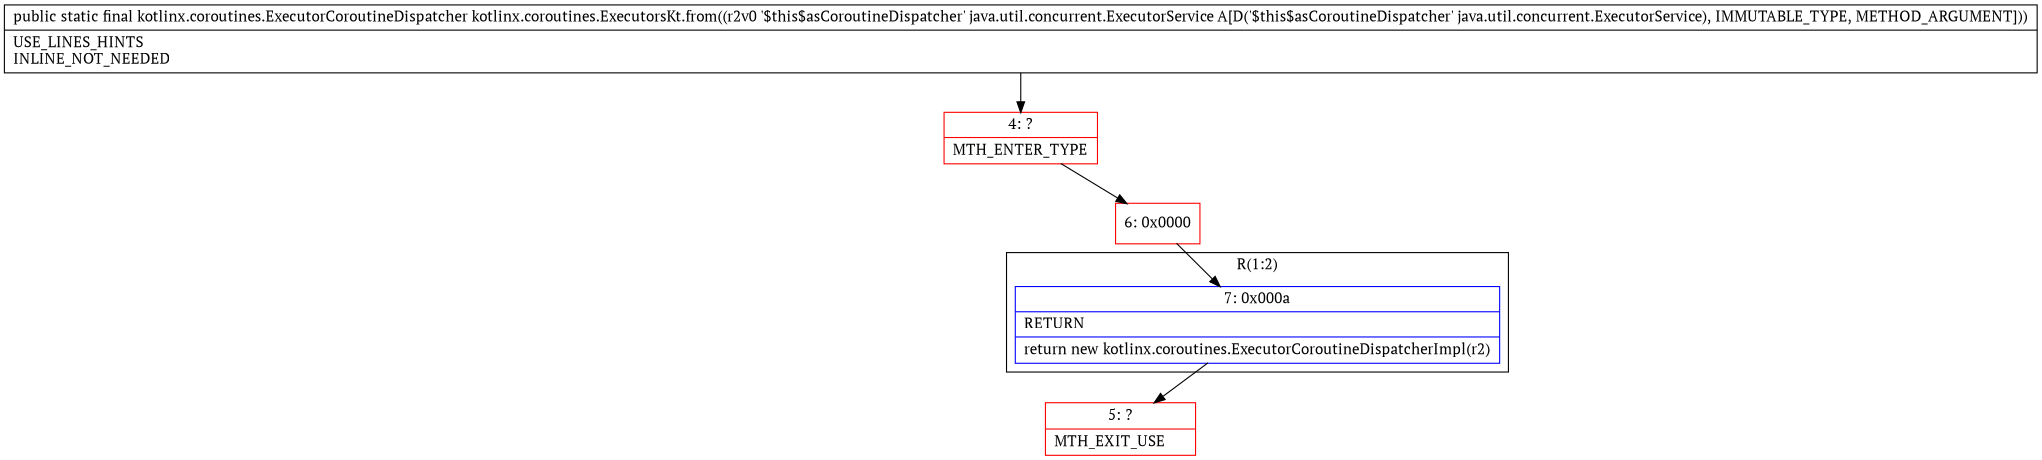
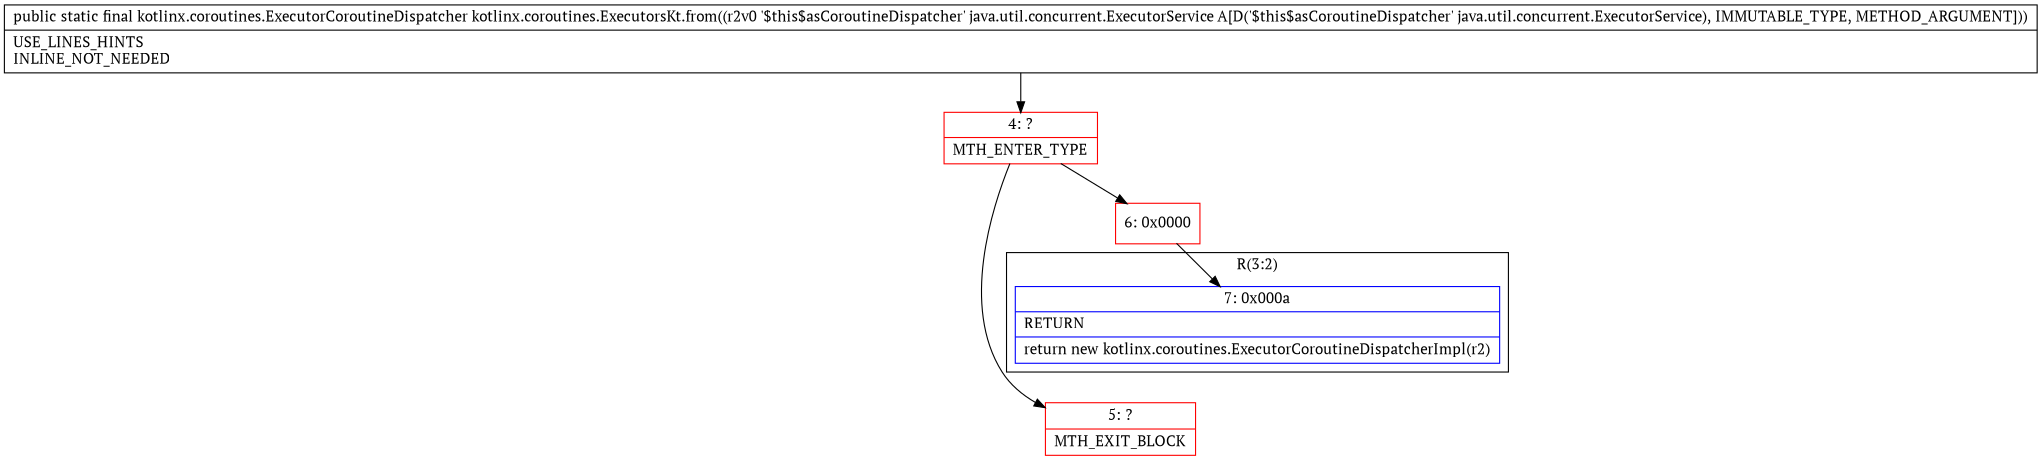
cluster "R(1:2)": label "R(1:2)" -> "R(3:2)"
edge "7: 0x000a" -> "5: ?": now "4: ?" -> "5: ?"
node "5: ?": text "MTH_EXIT_USE" -> "MTH_EXIT_BLOCK"
